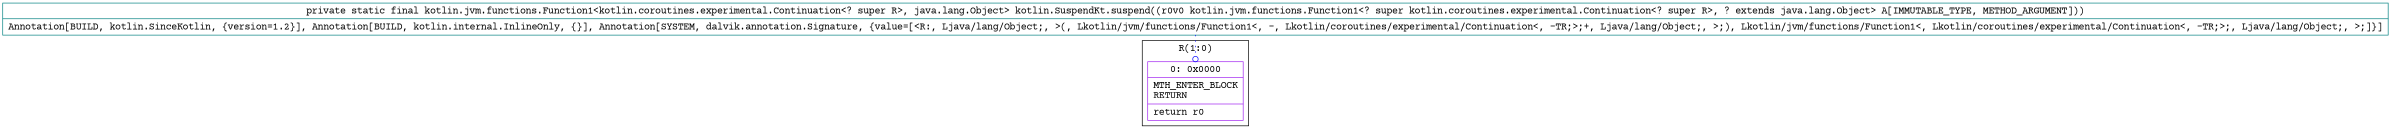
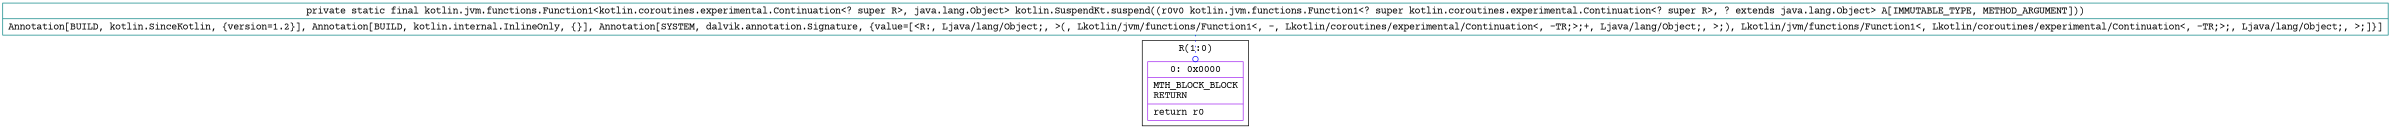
node "0: 0x0000": text "MTH_ENTER_BLOCK" -> "MTH_BLOCK_BLOCK"
